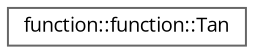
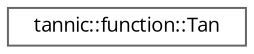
node "function::function::Tan": label "function::function::Tan" -> "tannic::function::Tan"
